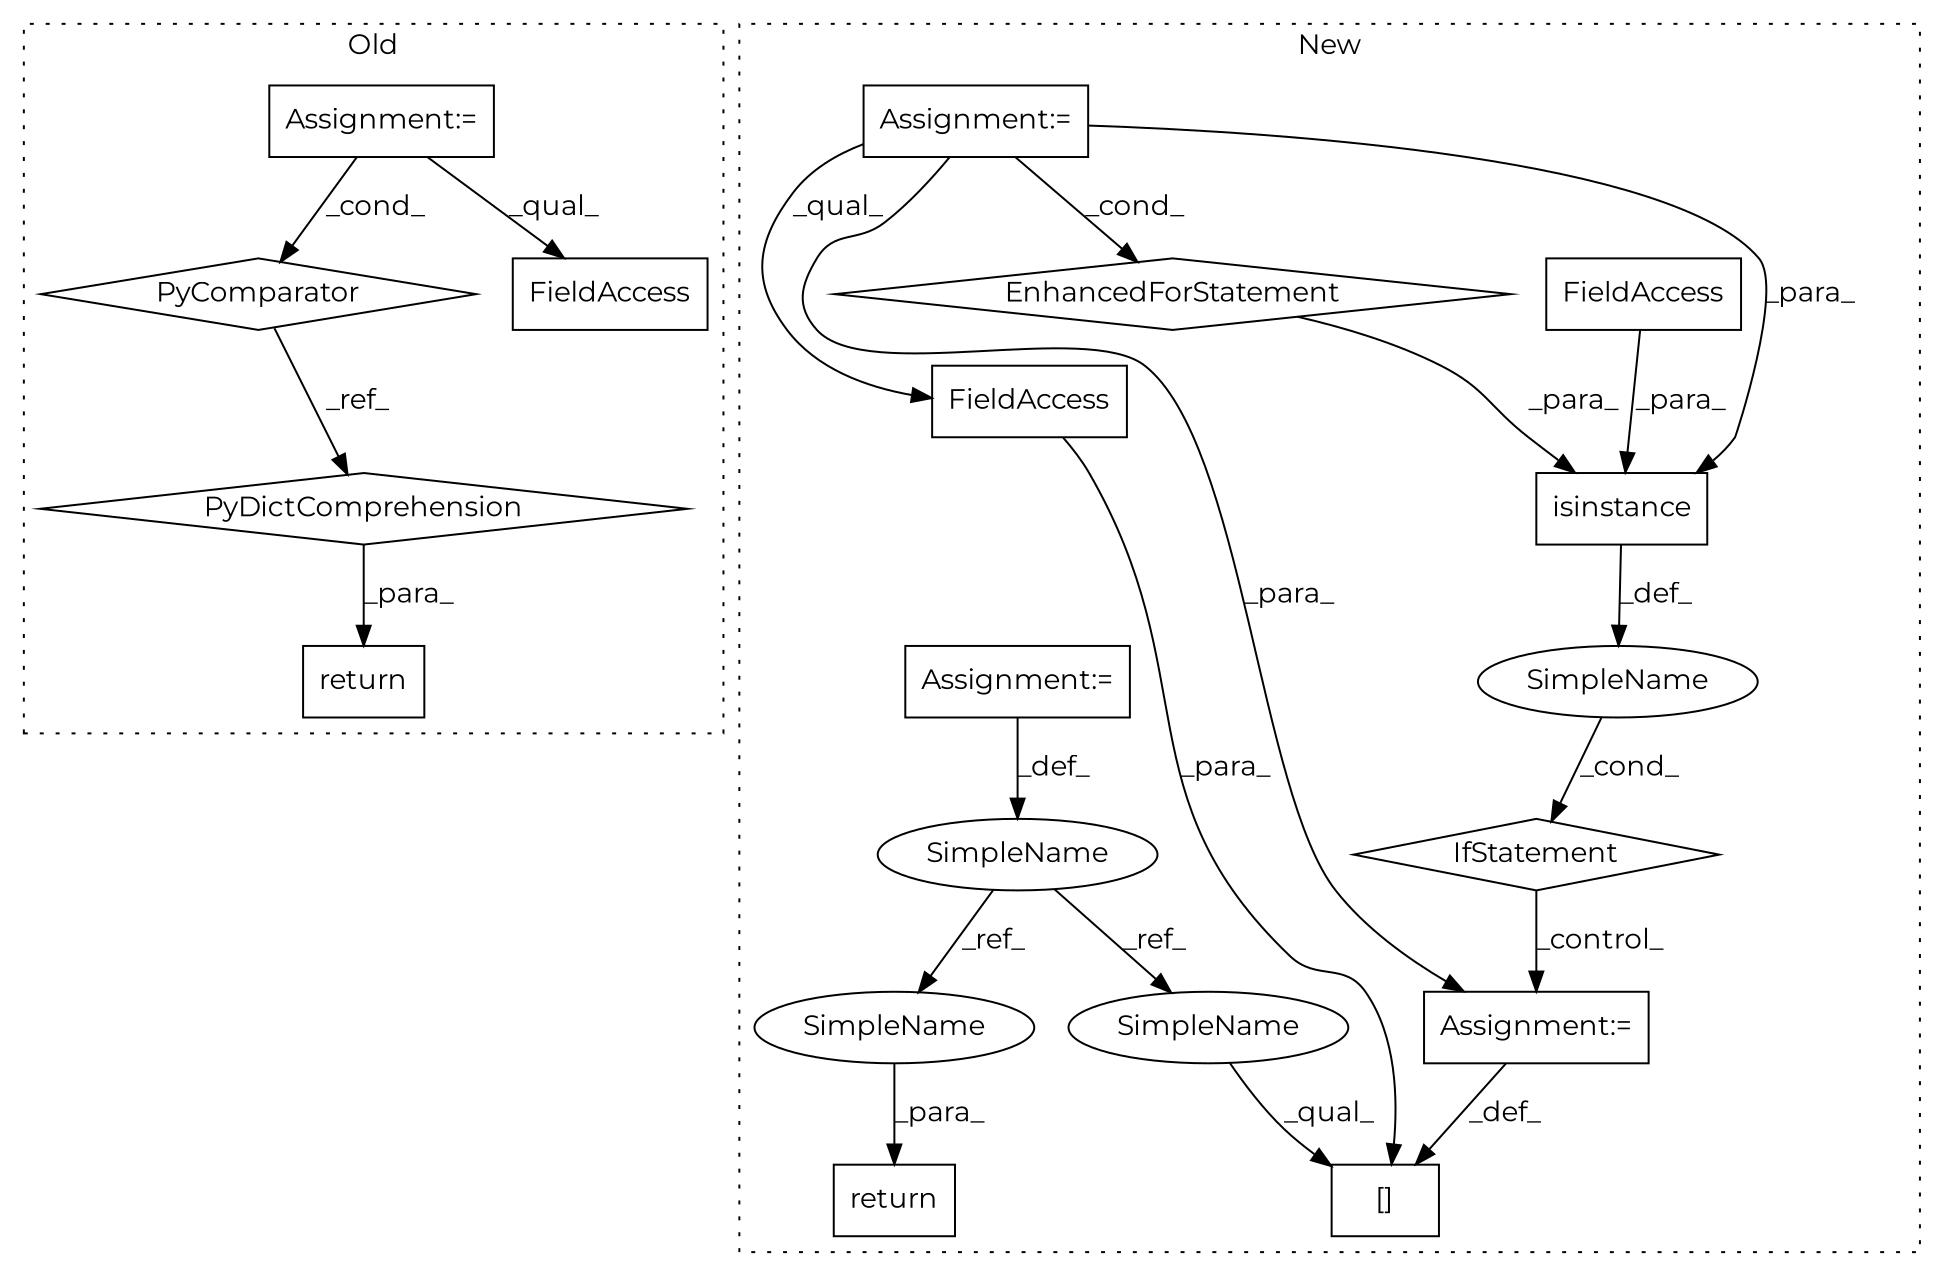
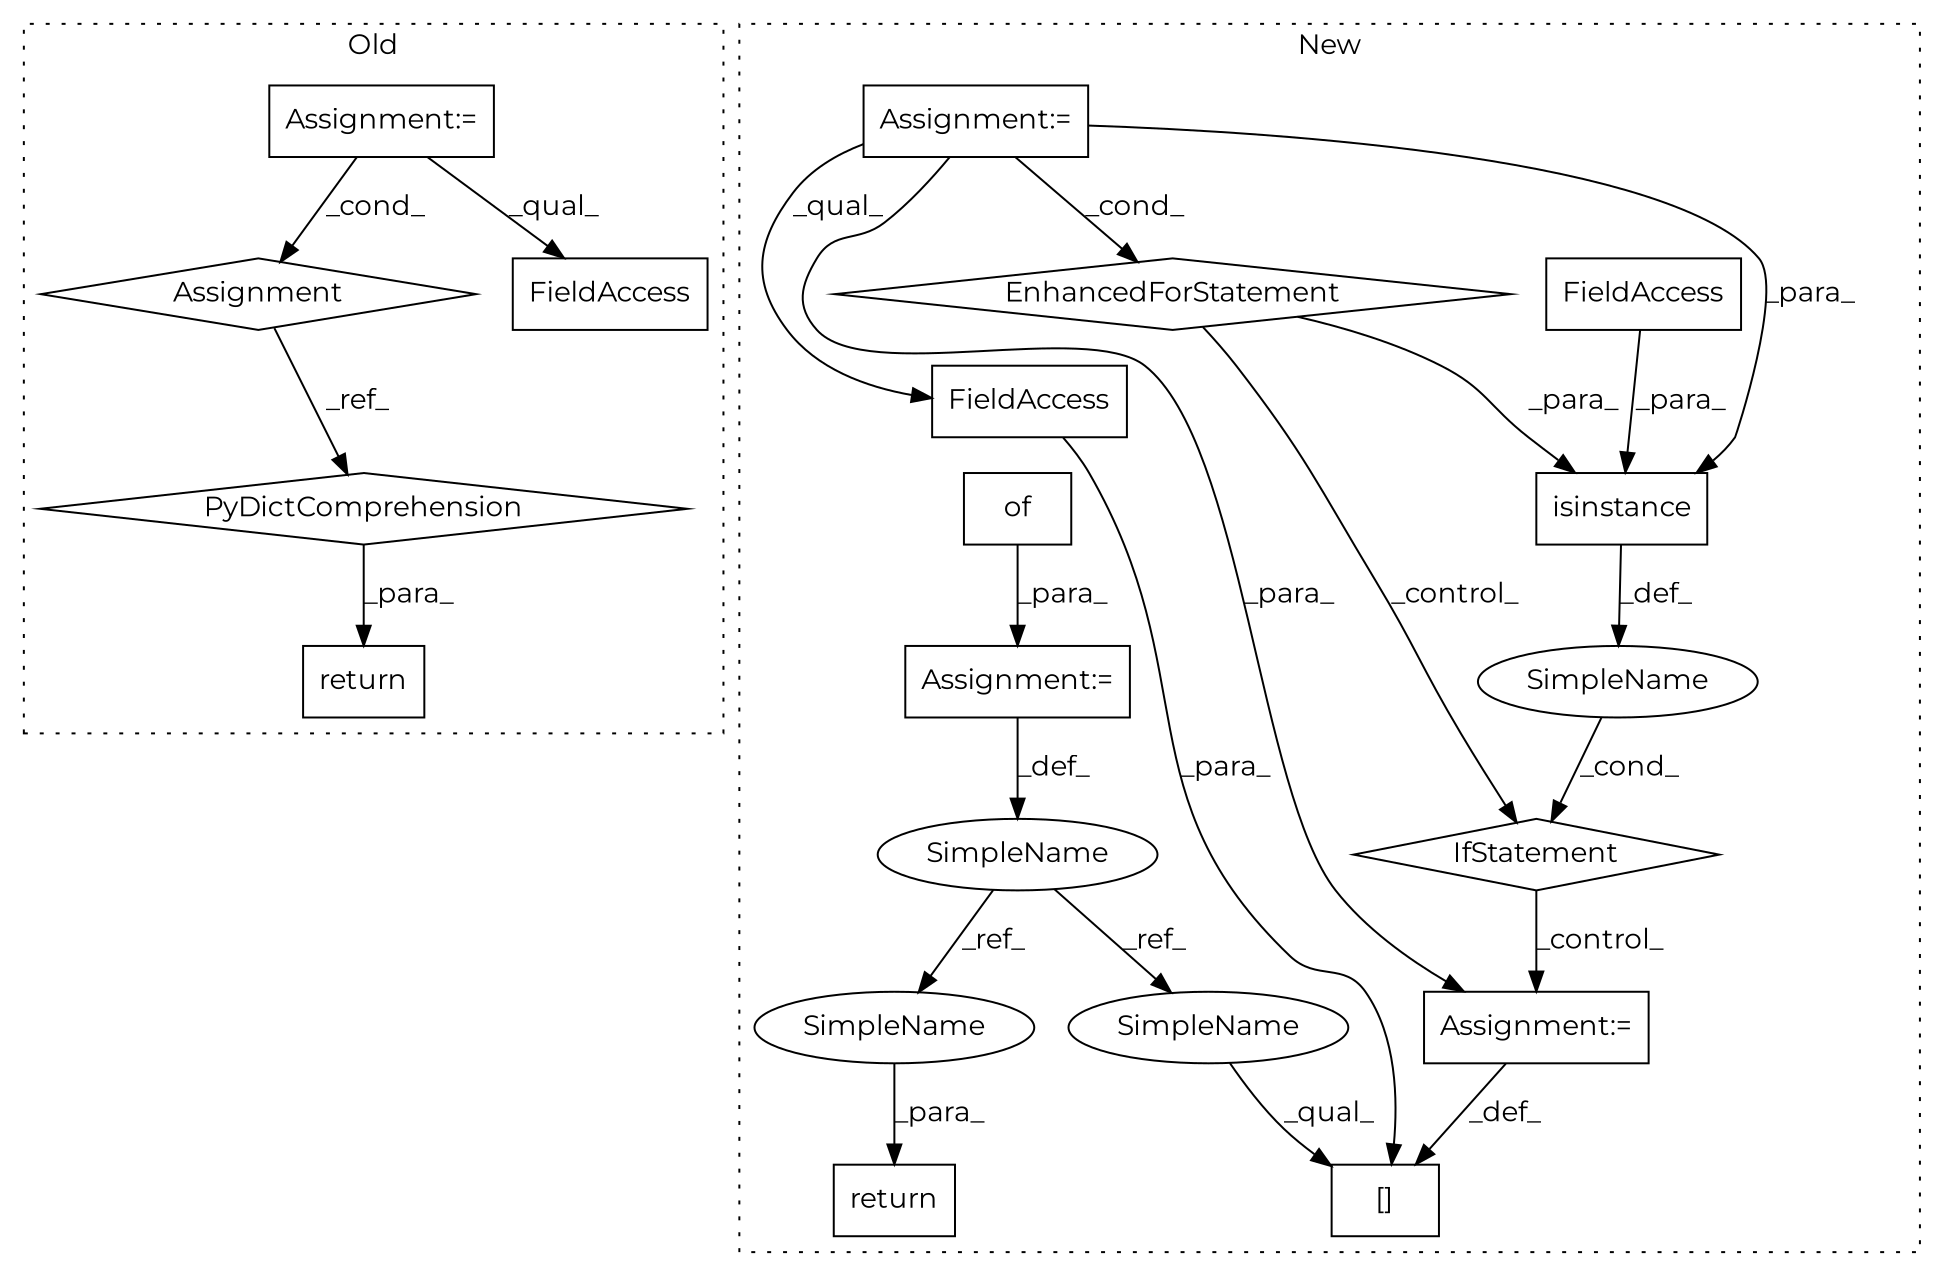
node "PyComparator": label "PyComparator" -> "Assignment"
node "of": added
edge "EnhancedForStatement" -> "IfStatement": added, label "_control_"
